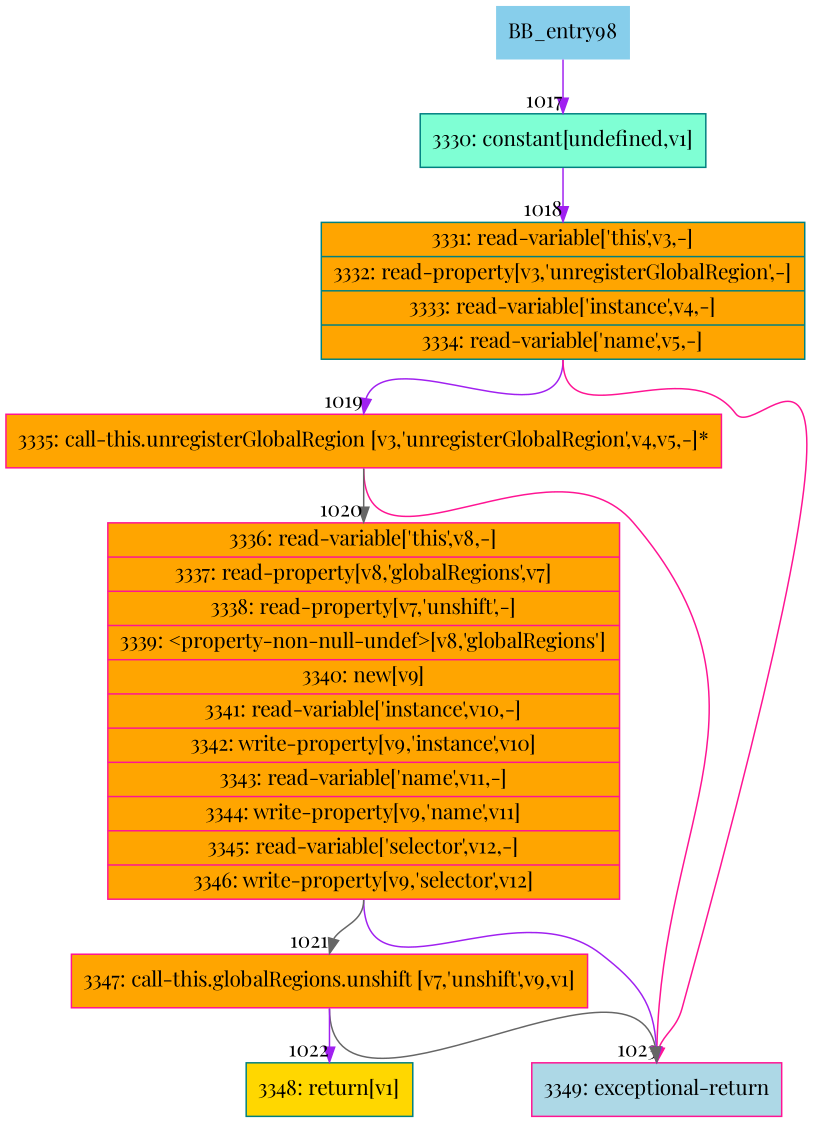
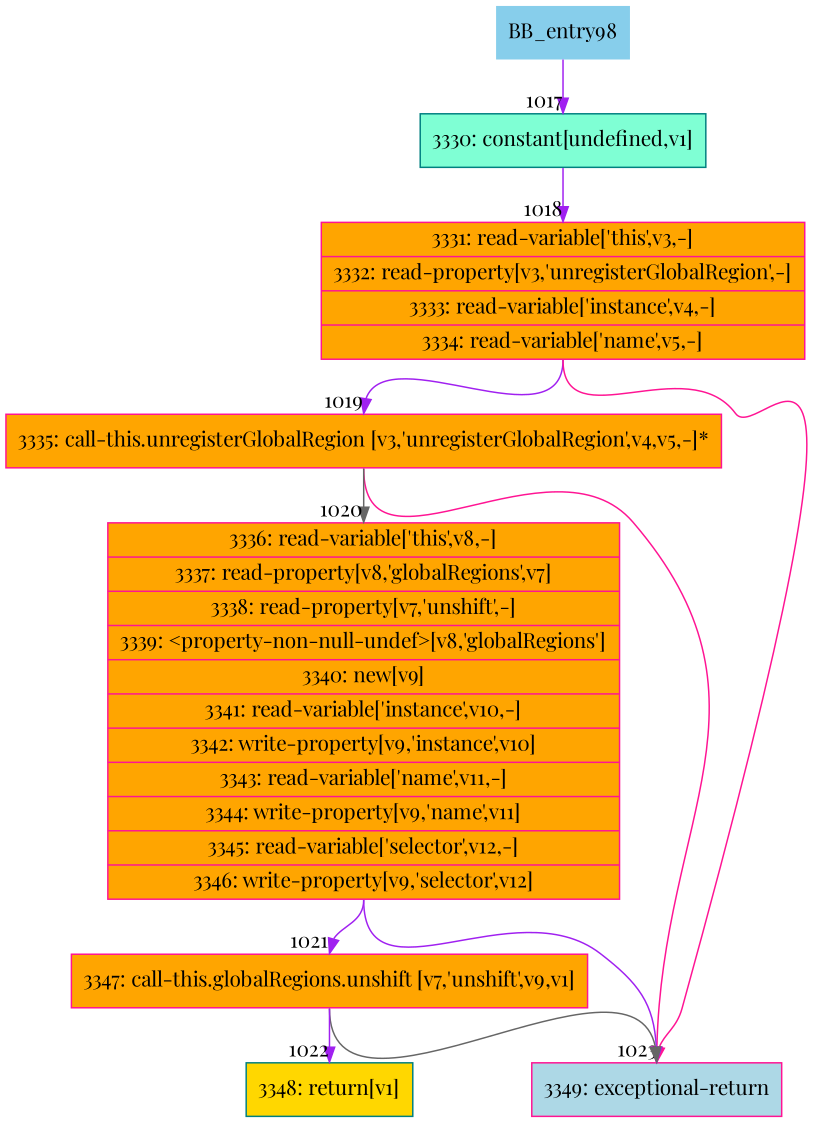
node "3331: read-variable['this',v3,-]": color teal -> deeppink
edge "3336: read-variable['this',v8,-]" -> "3347: call-this.globalRegions.unshift [v7,'unshift',v9,v1]": color gray40 -> purple
